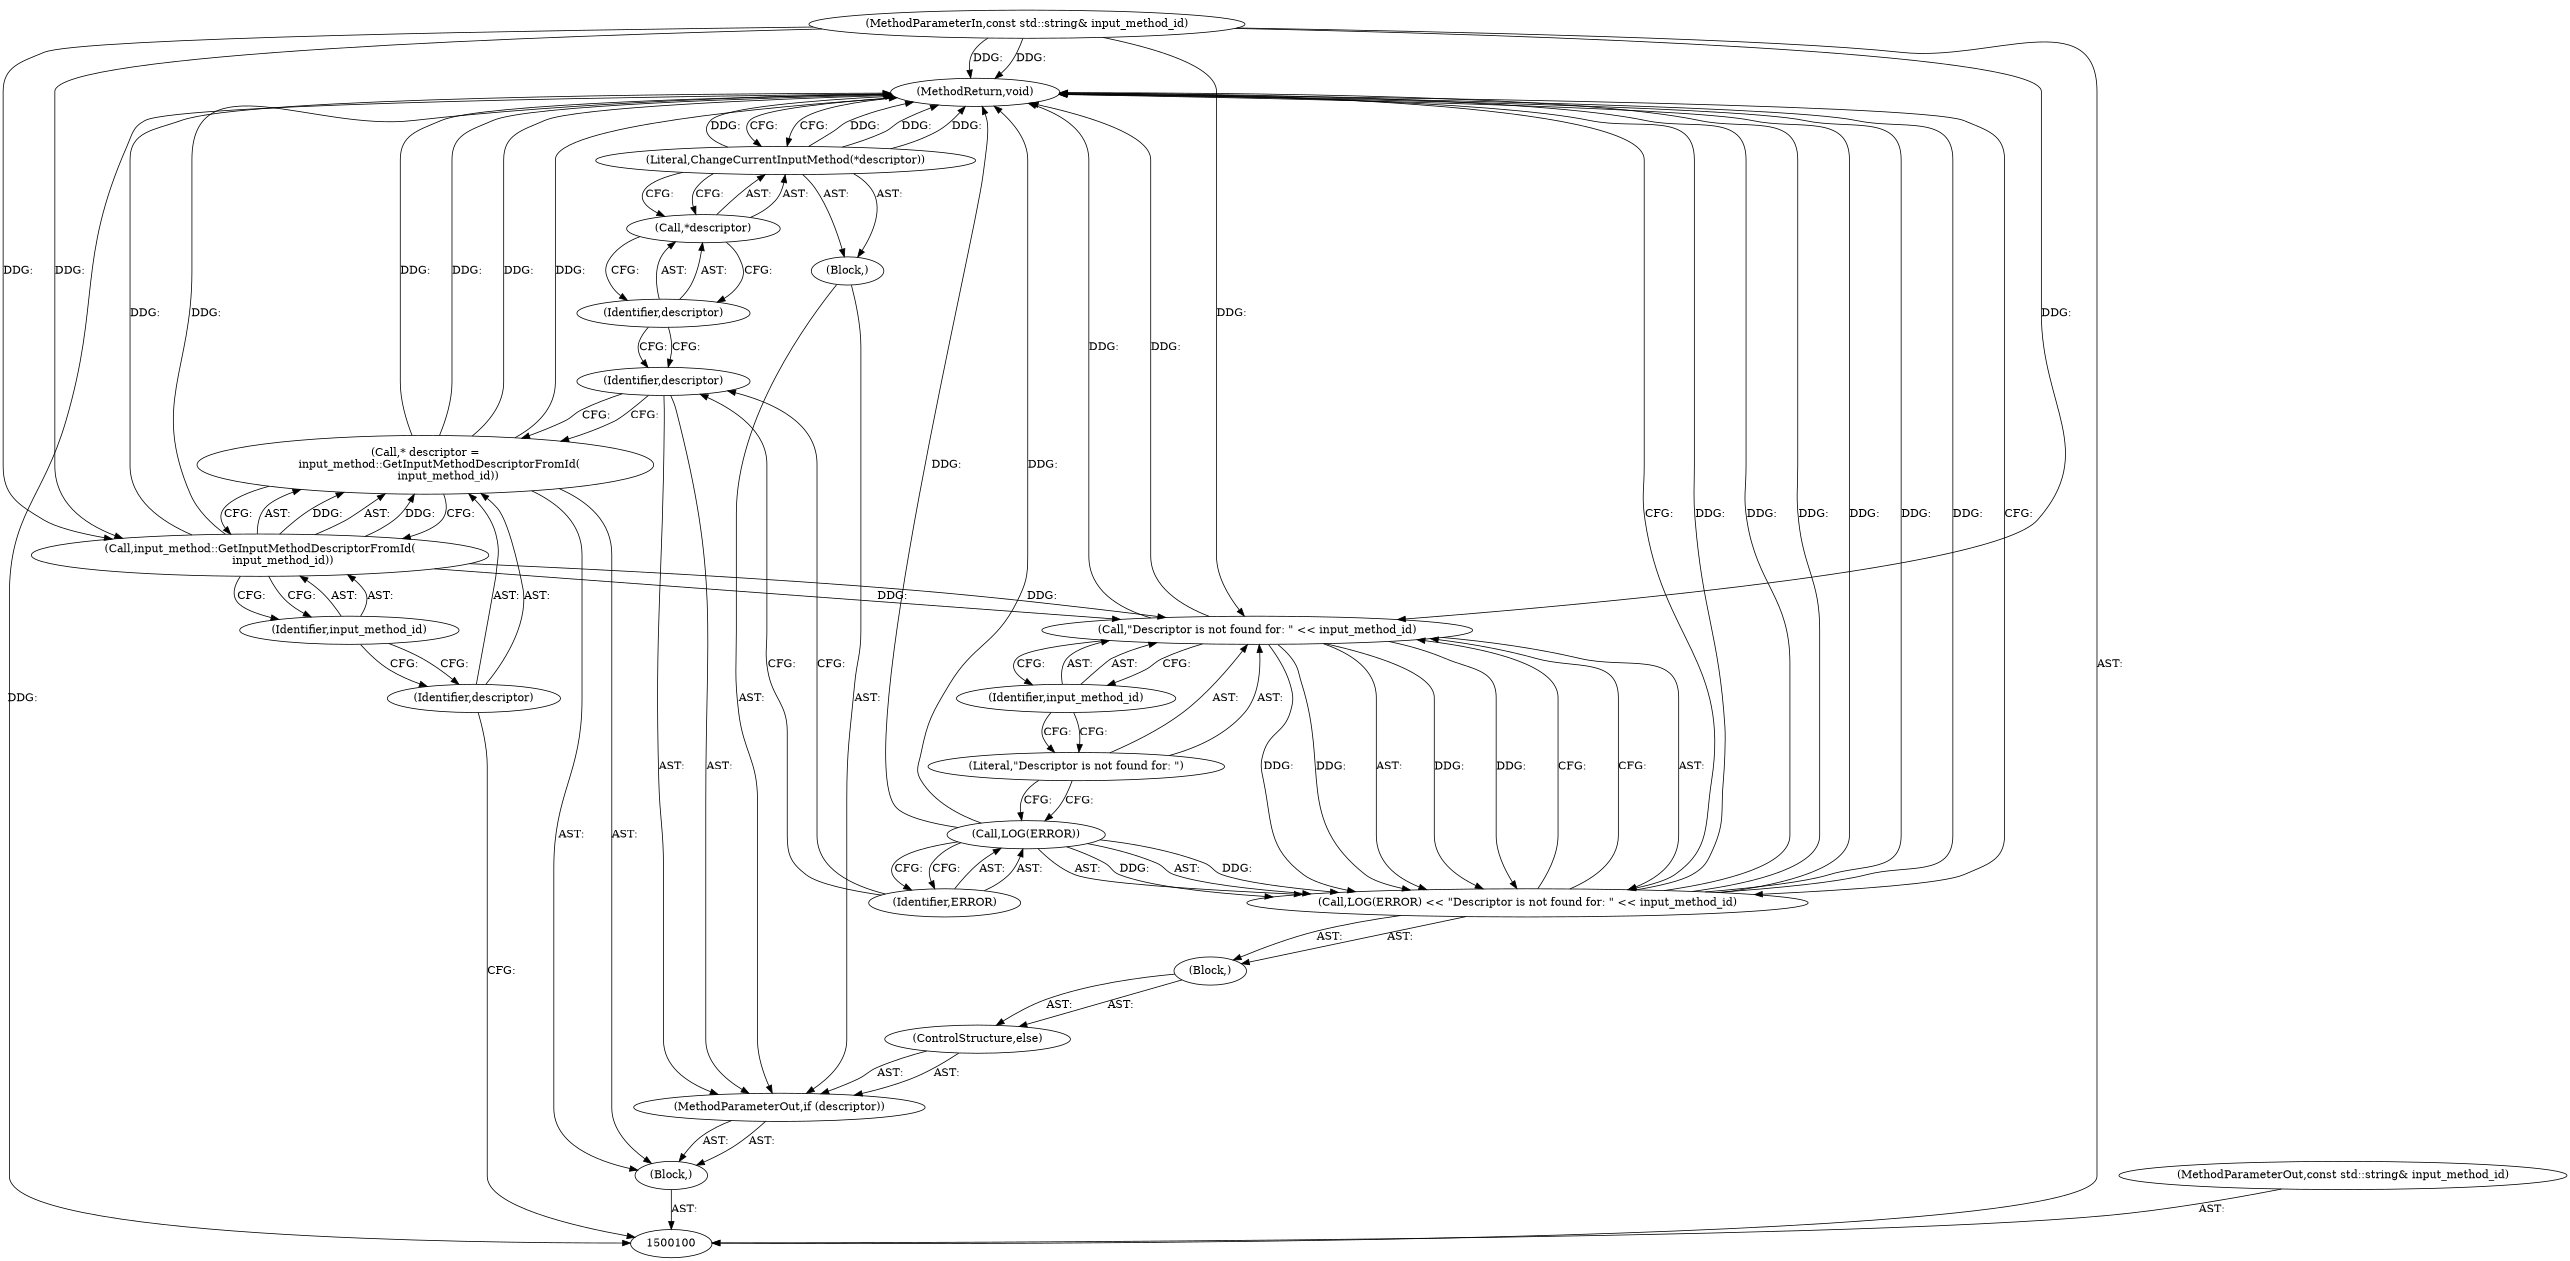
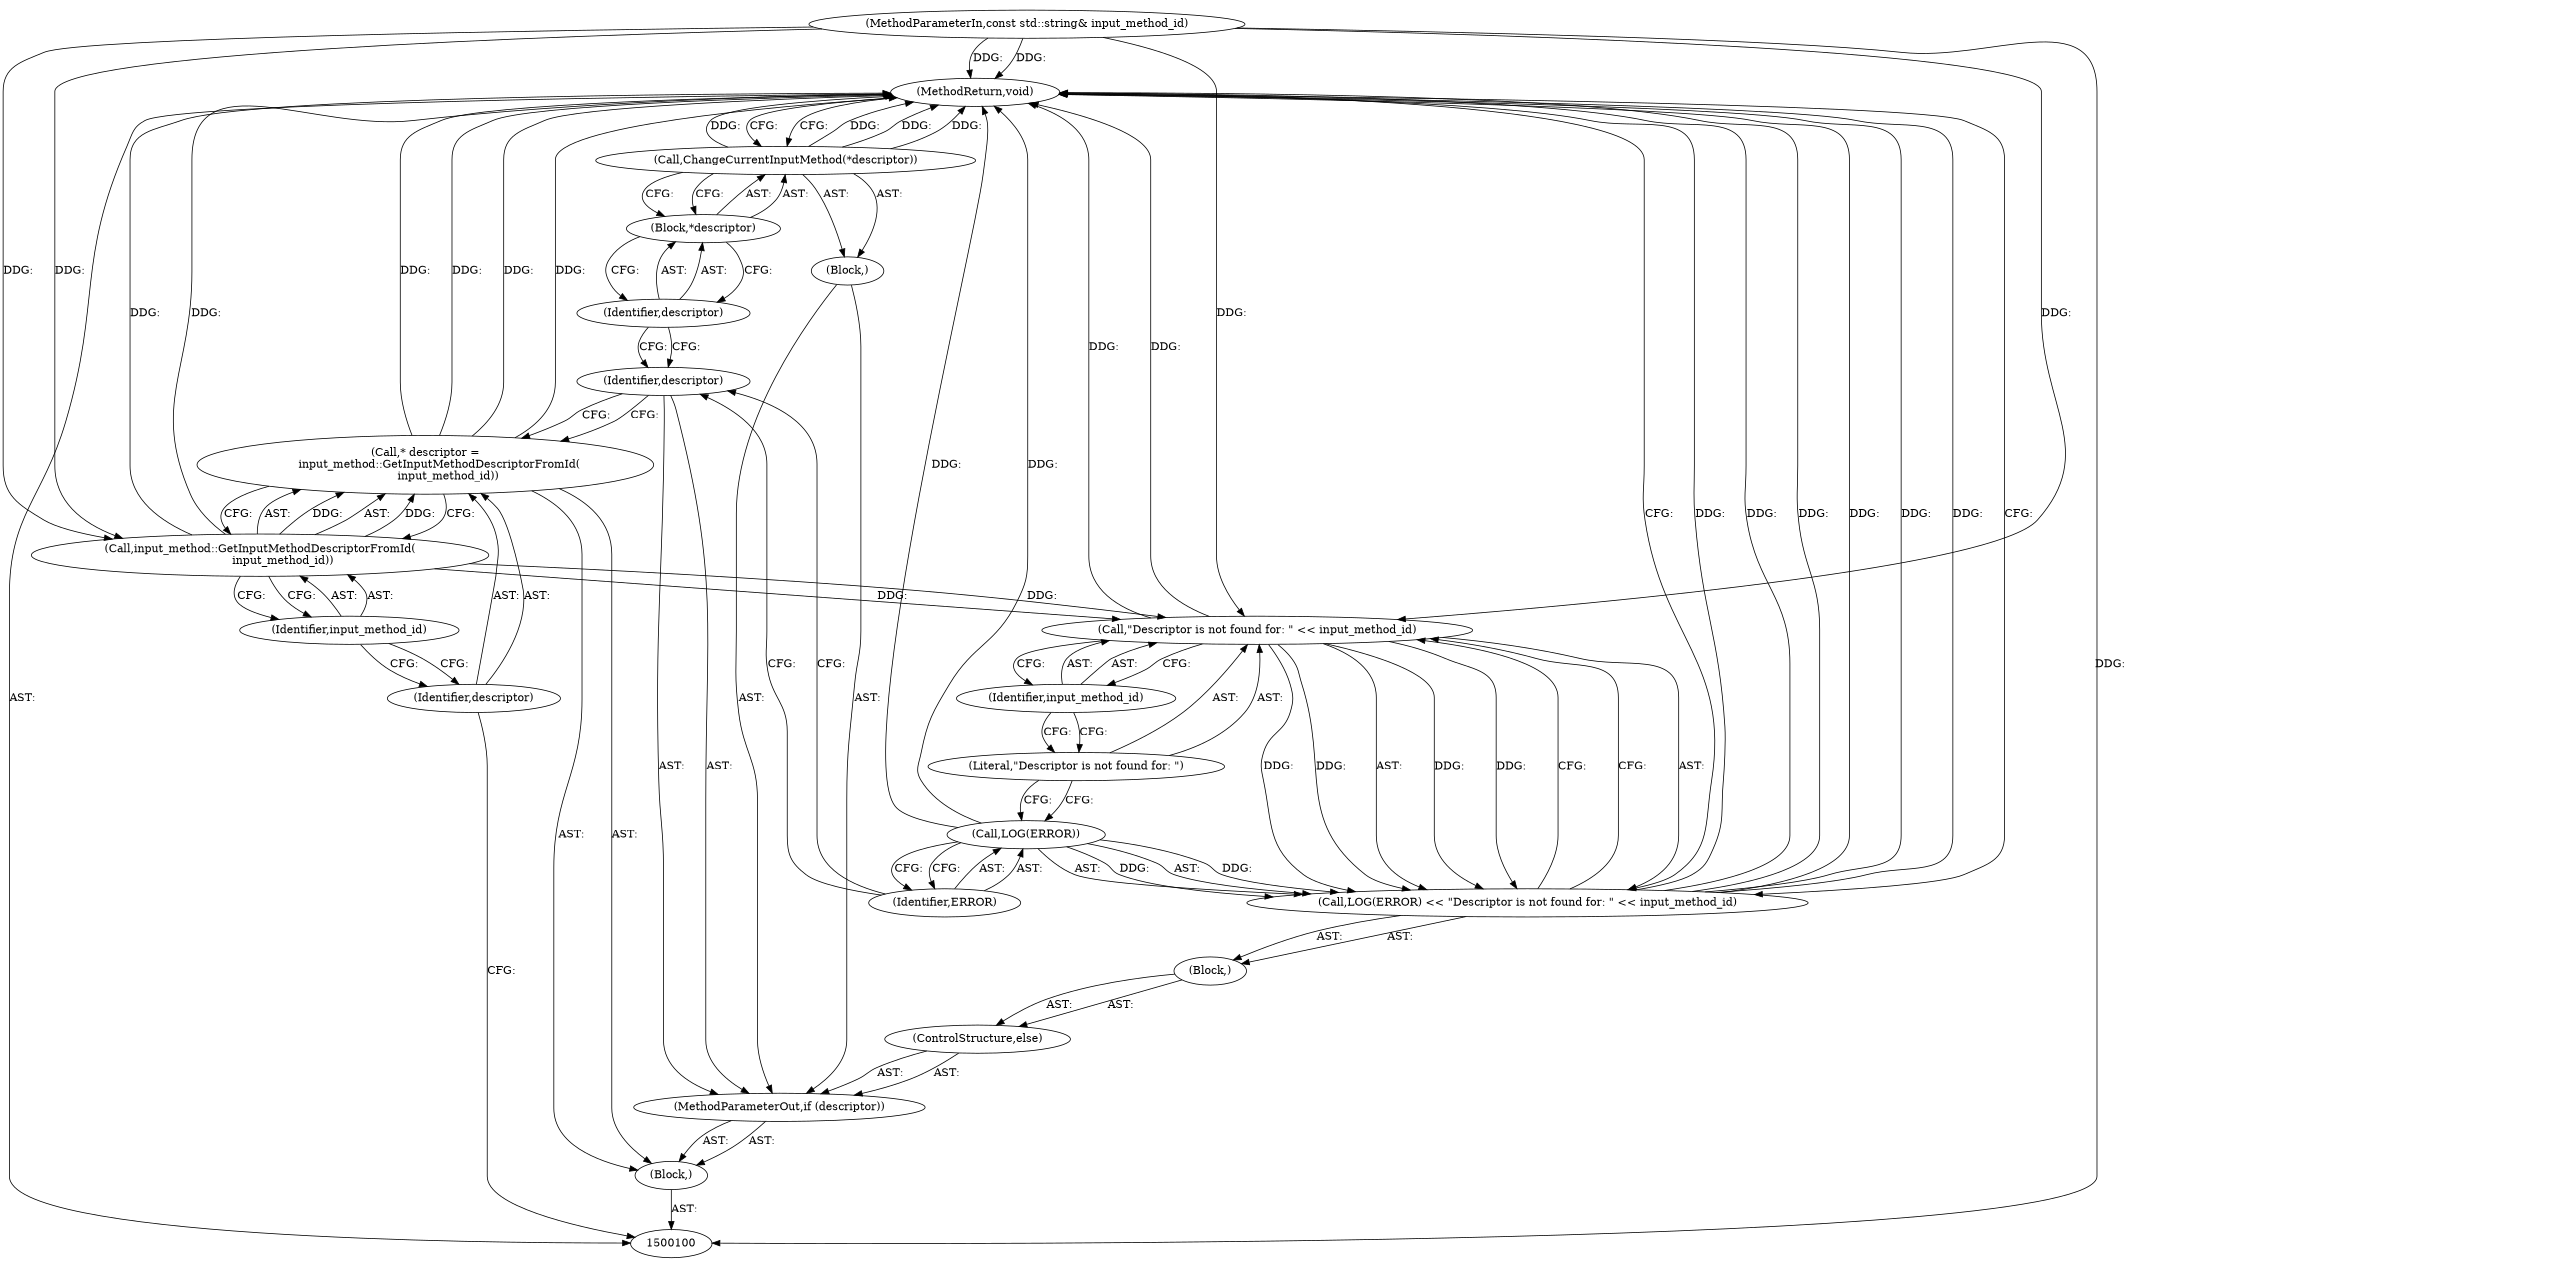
node "(Literal,ChangeCurrentInputMethod(*descriptor))": label "(Literal,ChangeCurrentInputMethod(*descriptor))" -> "(Call,ChangeCurrentInputMethod(*descriptor))"
node "(Call,*descriptor)": label "(Call,*descriptor)" -> "(Block,*descriptor)"
edge "(MethodParameterIn,const std::string& input_method_id)" -> "1500100": label "AST: " -> "DDG: "
edge "(MethodReturn,void)" -> "1500100": label "DDG: " -> "AST: "
node "(MethodParameterOut,const std::string& input_method_id)": removed
